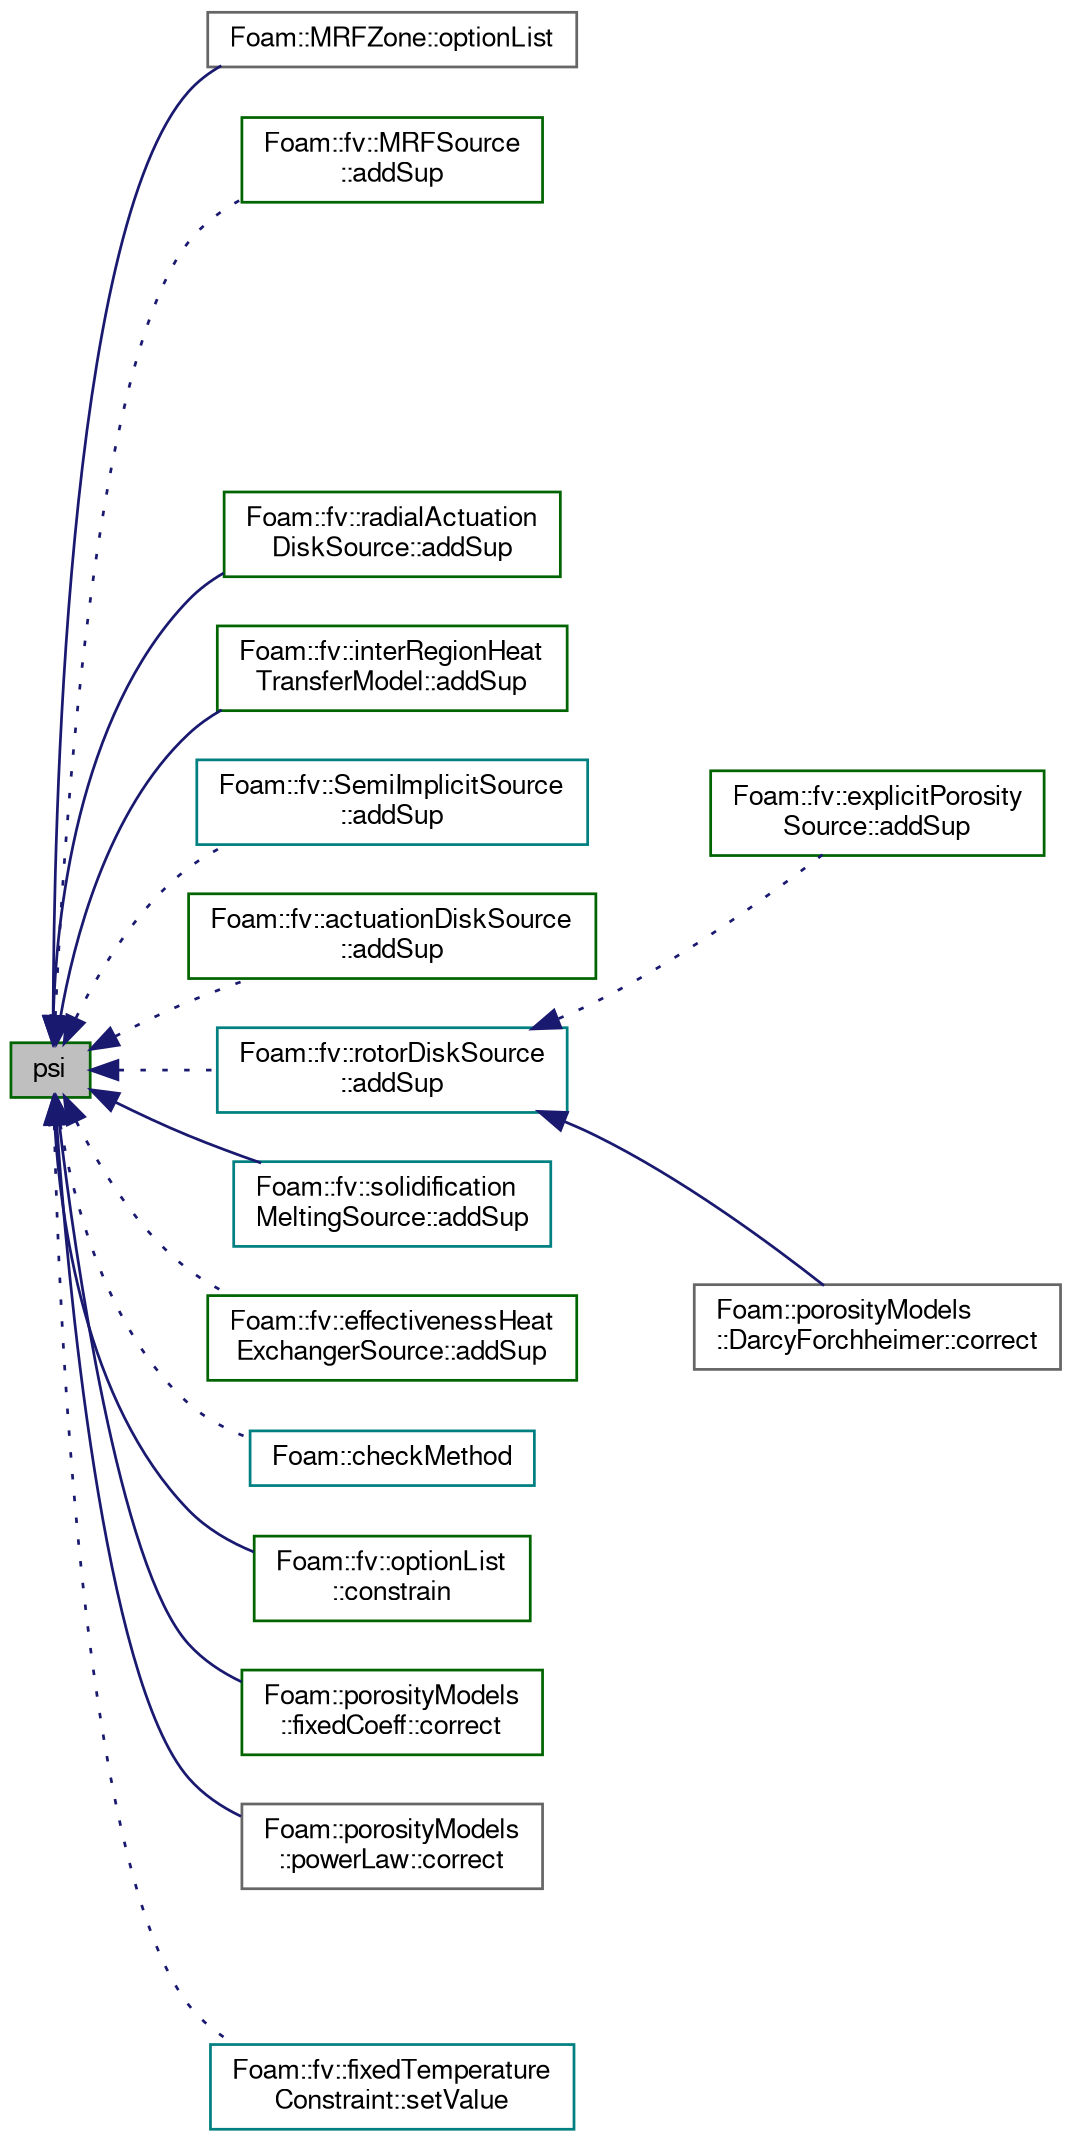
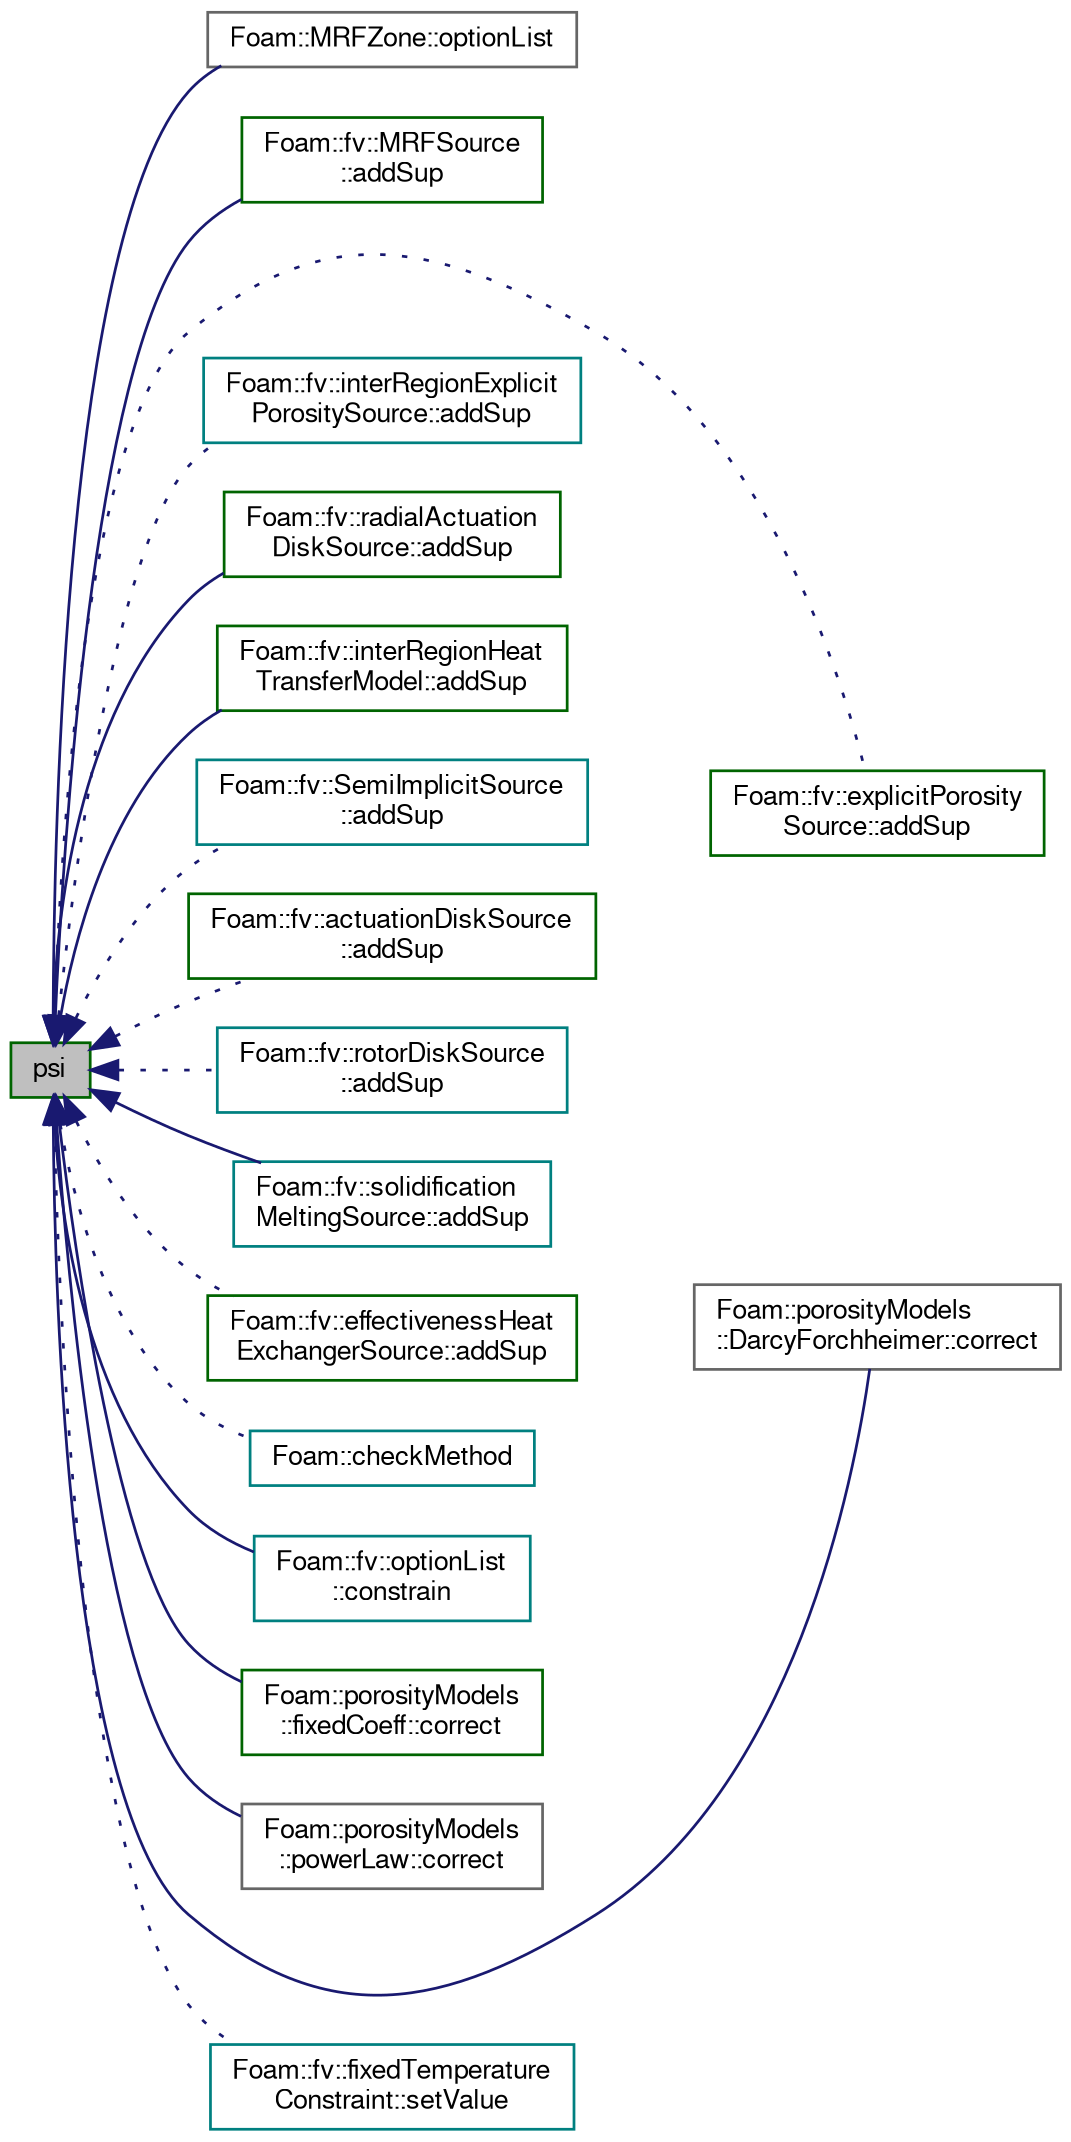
node "Foam::fv::interRegionExplicit PorositySource::addSup": added
edge "Foam::fv::MRFSource ::addSup" -> "psi": style dotted -> solid
edge "Foam::fv::explicitPorosity Source::addSup" -> "Foam::fv::rotorDiskSource ::addSup": now "Foam::fv::explicitPorosity Source::addSup" -> "psi"
edge "Foam::porosityModels ::DarcyForchheimer::correct" -> "Foam::fv::rotorDiskSource ::addSup": now "Foam::porosityModels ::DarcyForchheimer::correct" -> "psi"
node "Foam::fv::optionList ::constrain": color darkgreen -> teal
